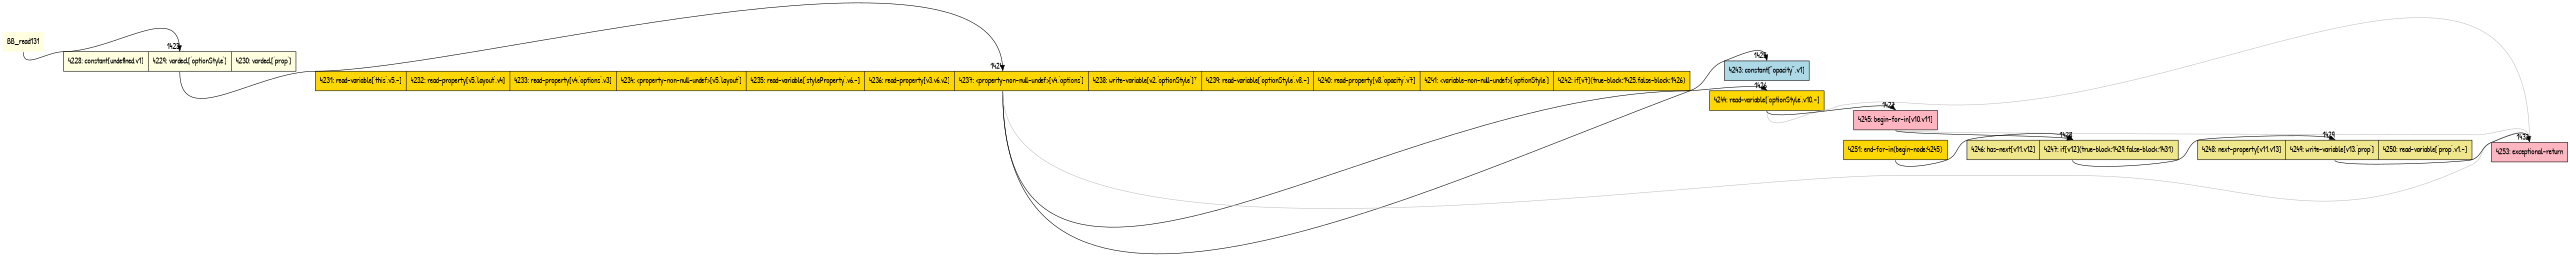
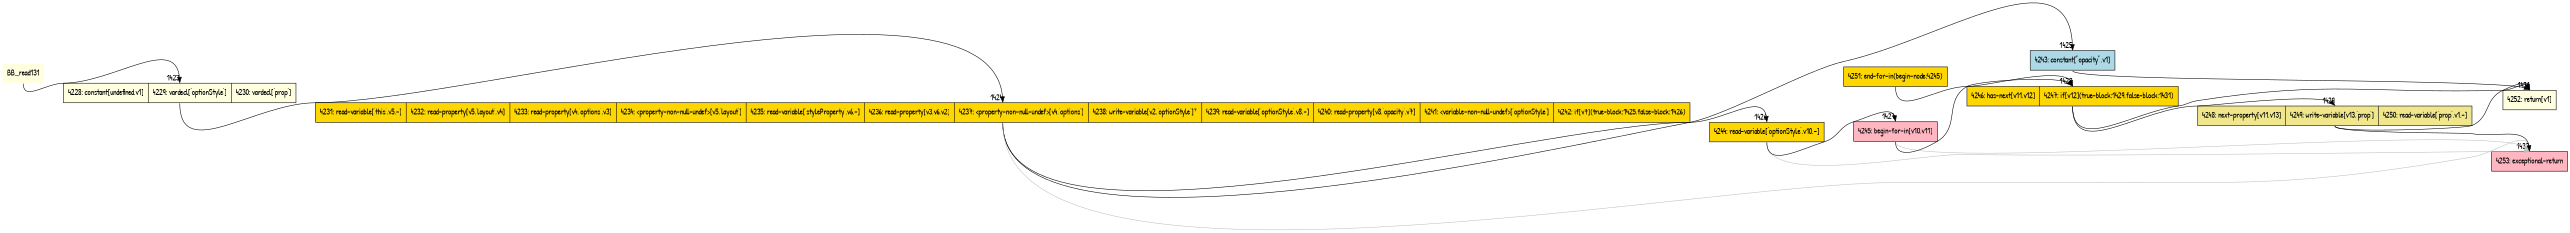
node "4252: return[v1]": added
node "4246: has-next[v11,v12]": fillcolor khaki -> gold
